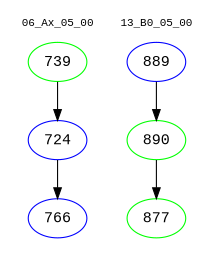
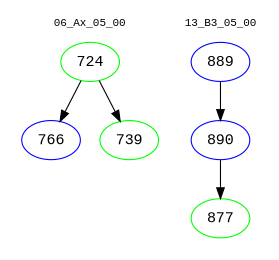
cluster "13_B0_05_00": label "13_B0_05_00" -> "13_B3_05_00"
edge "739" -> "724": reversed
node "724": color blue -> green
node "890": color green -> blue
